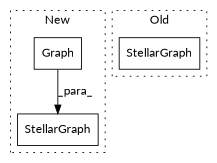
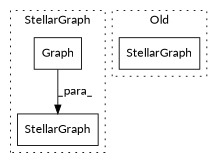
cluster "New": label "New" -> "StellarGraph"
